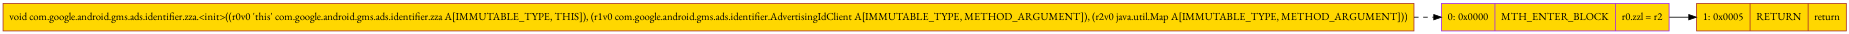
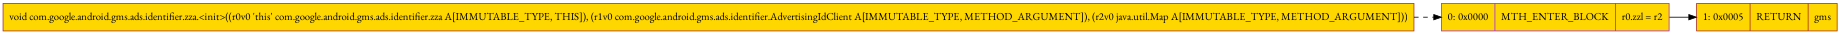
node "1: 0x0005": text "return" -> "gms"
